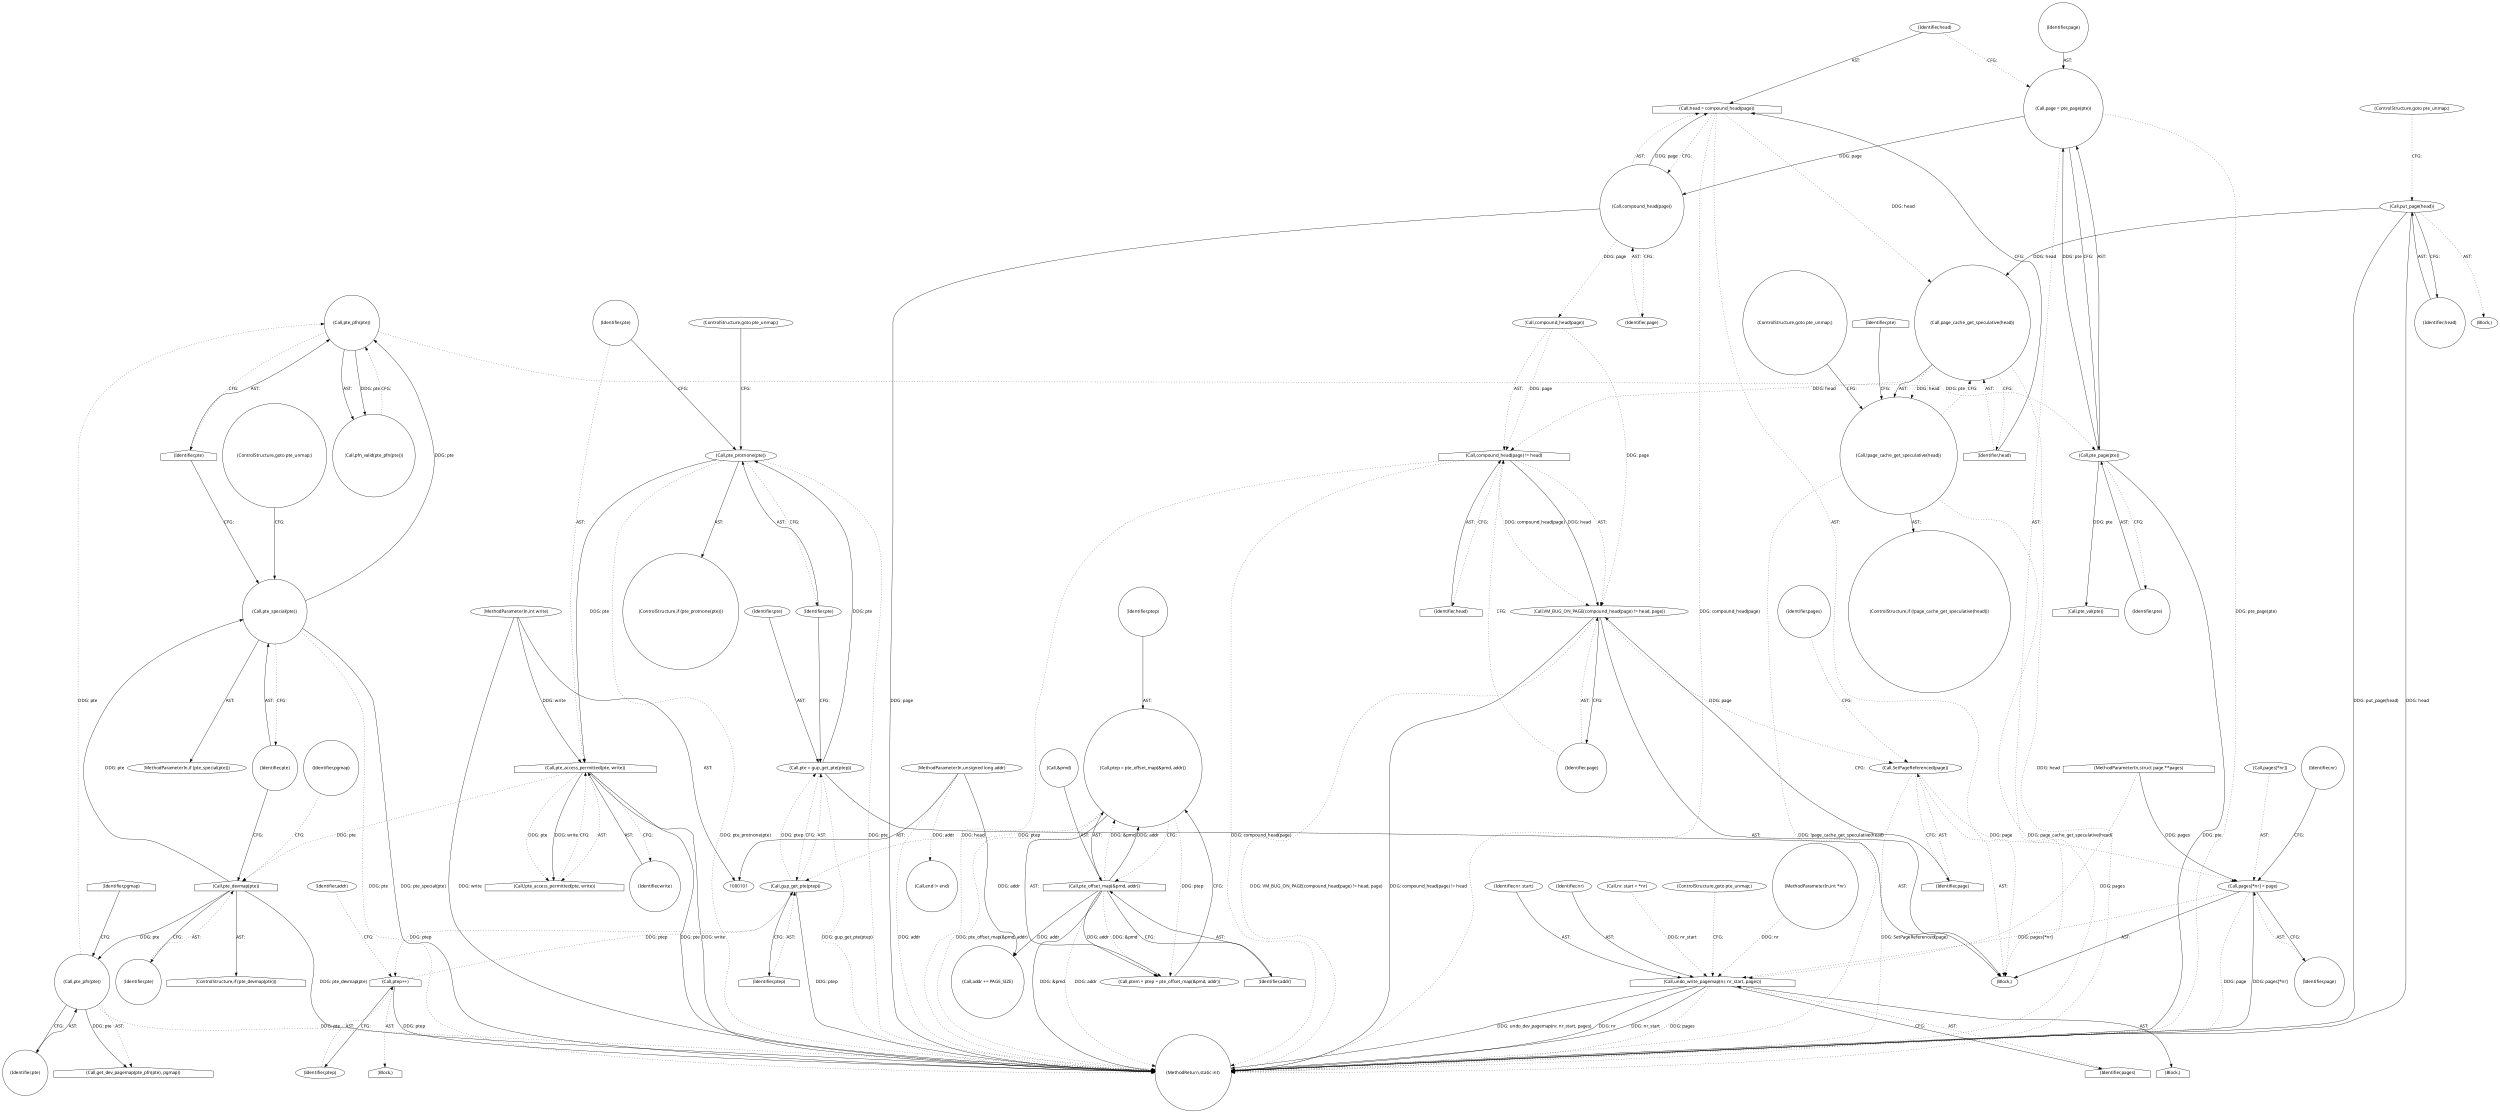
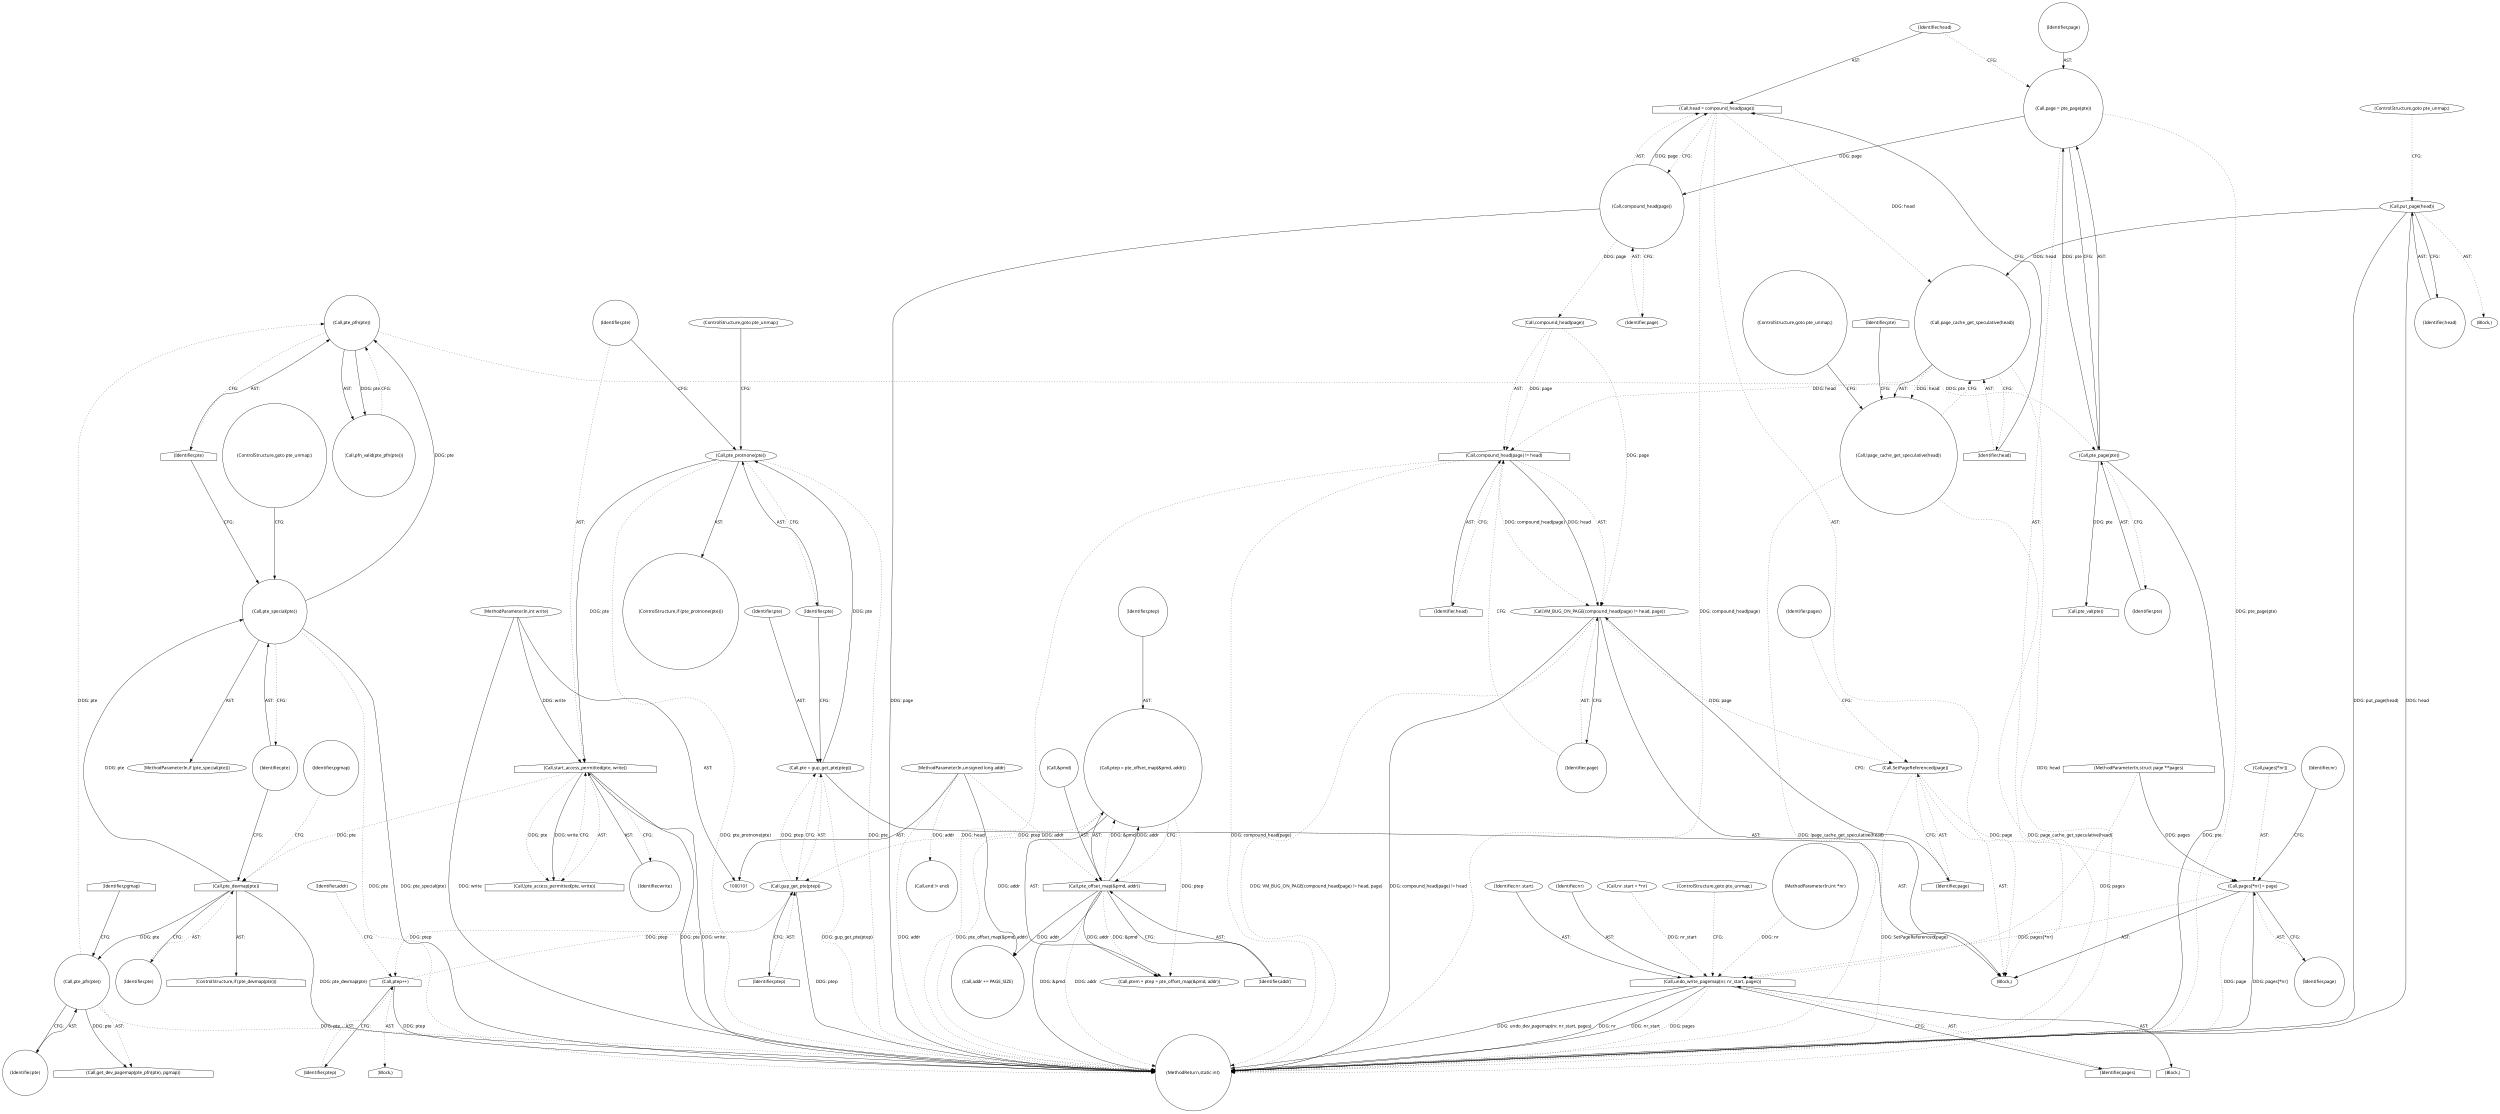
node "(ControlStructure,if (!page_cache_get_speculative(head)))": removed
node "(Call,pte_access_permitted(pte, write))": label "(Call,pte_access_permitted(pte, write))" -> "(Call,start_access_permitted(pte, write))"
edge "(MethodParameterIn,unsigned long addr)" -> "(Call,pte_offset_map(&pmd, addr))": added, label "DDG: addr"
edge "(Call,ptem = ptep = pte_offset_map(&pmd, addr))" -> "(Call,ptep = pte_offset_map(&pmd, addr))": removed, label "CFG:"
